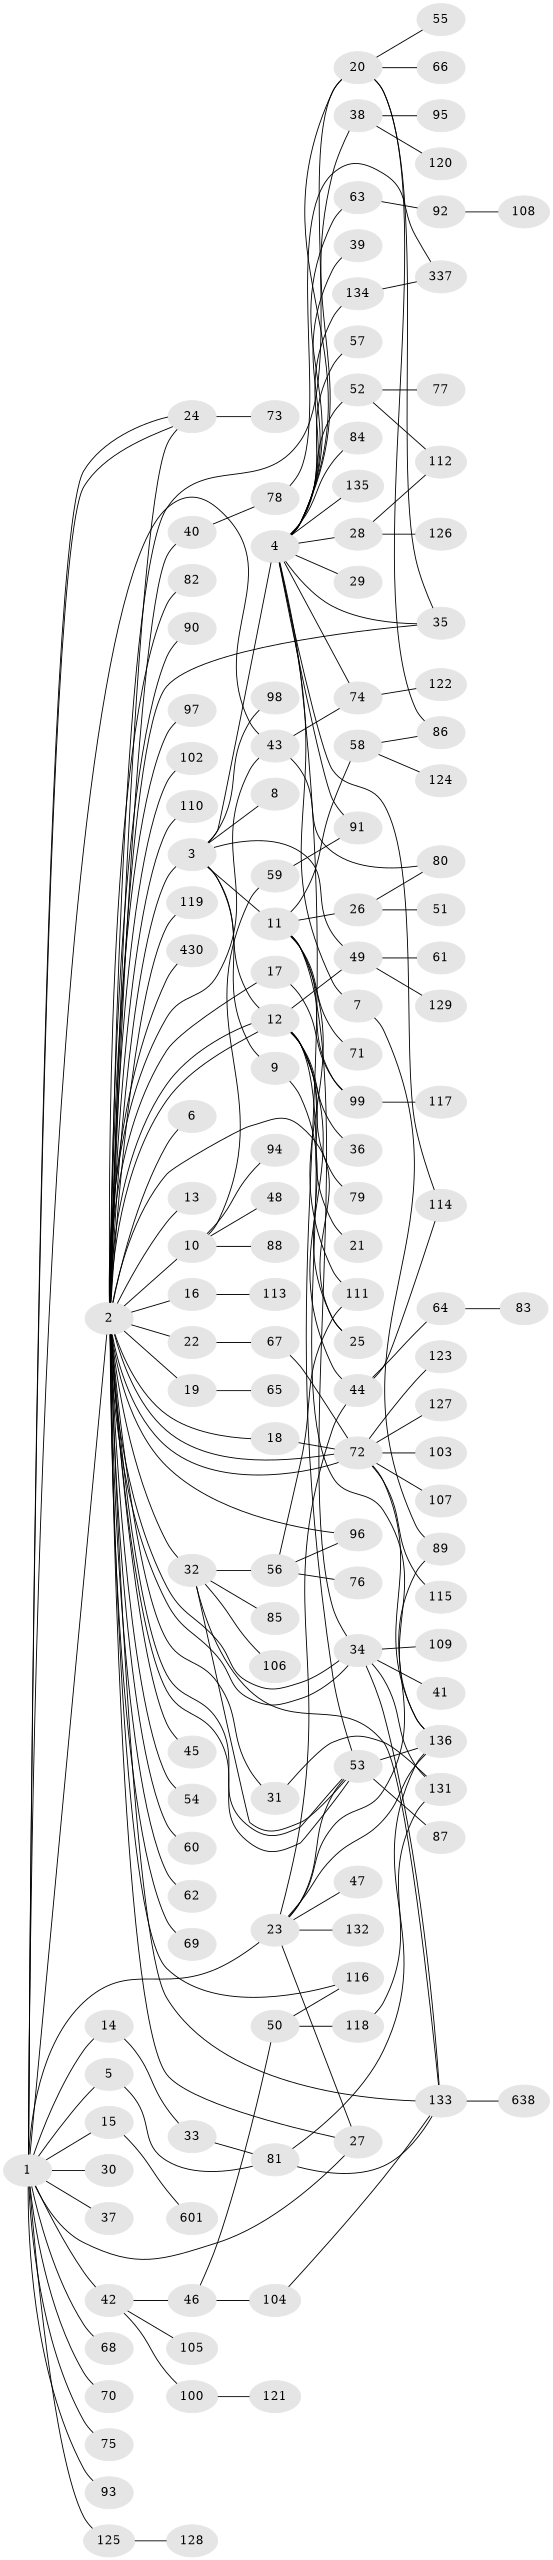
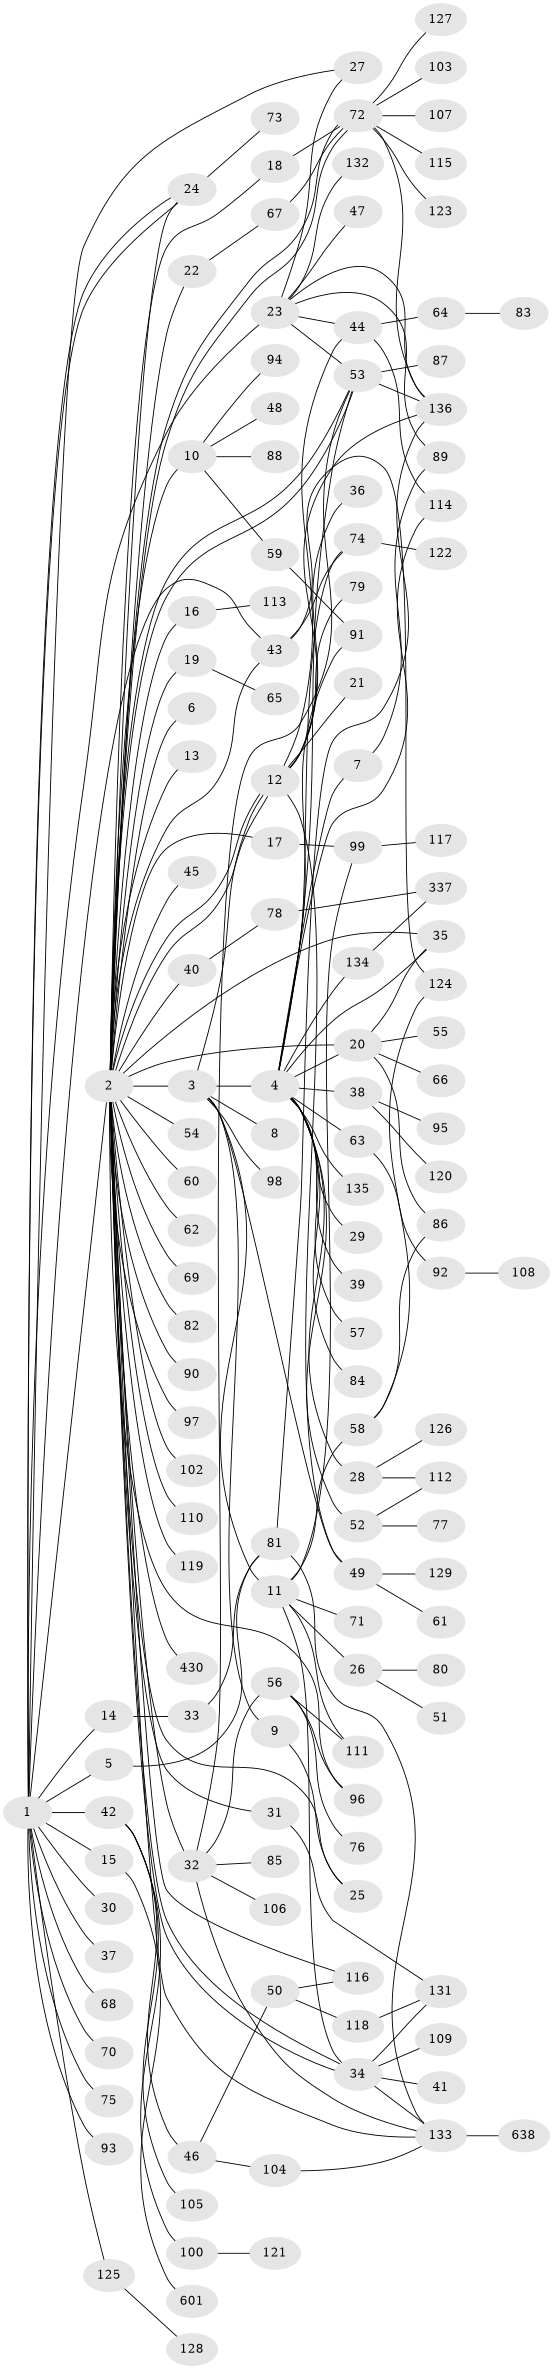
edge "43" -- "80": now "43" -- "124"
edge "2" -- "27": removed
